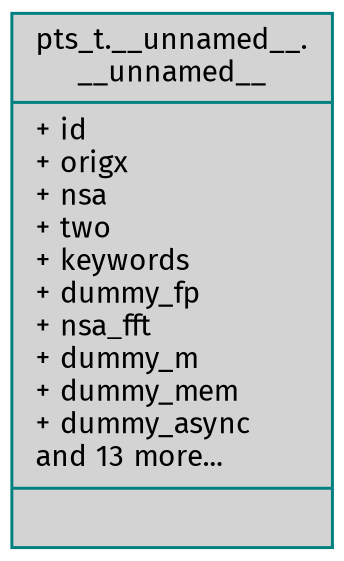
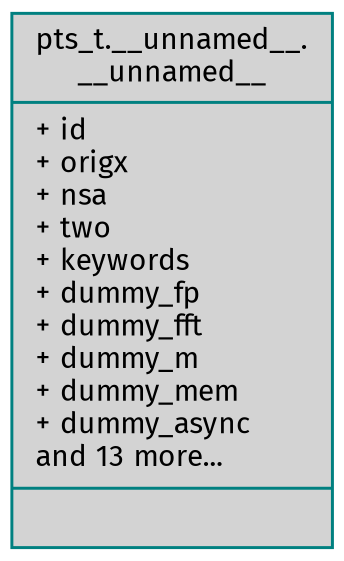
node "pts_t.__unnamed__.": text "+ nsa_fft" -> "+ dummy_fft"
